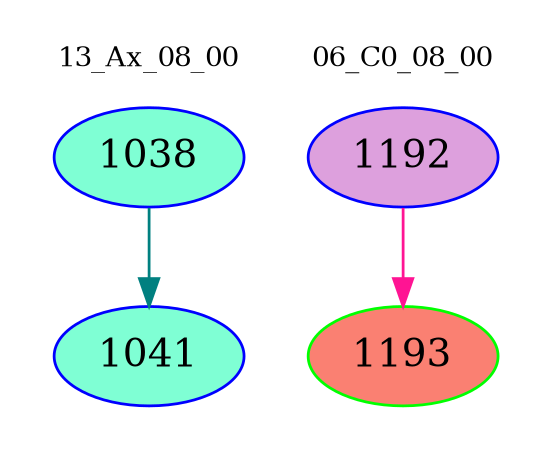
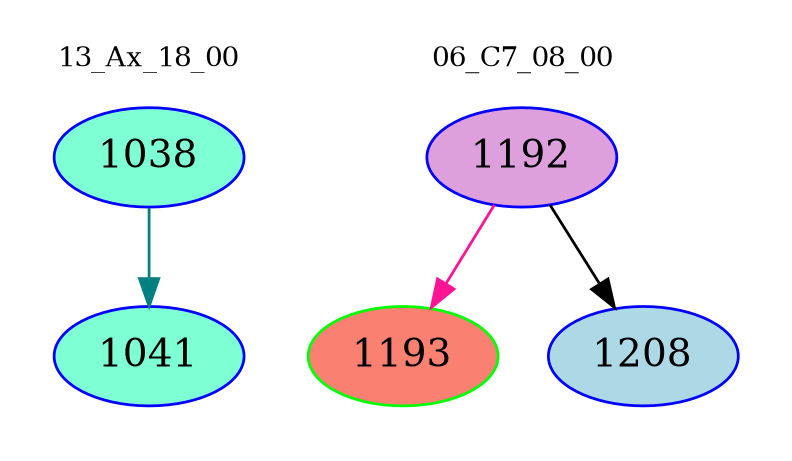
cluster "13_Ax_08_00": label "13_Ax_08_00" -> "13_Ax_18_00"
cluster "06_C0_08_00": label "06_C0_08_00" -> "06_C7_08_00"
node "1208": added
